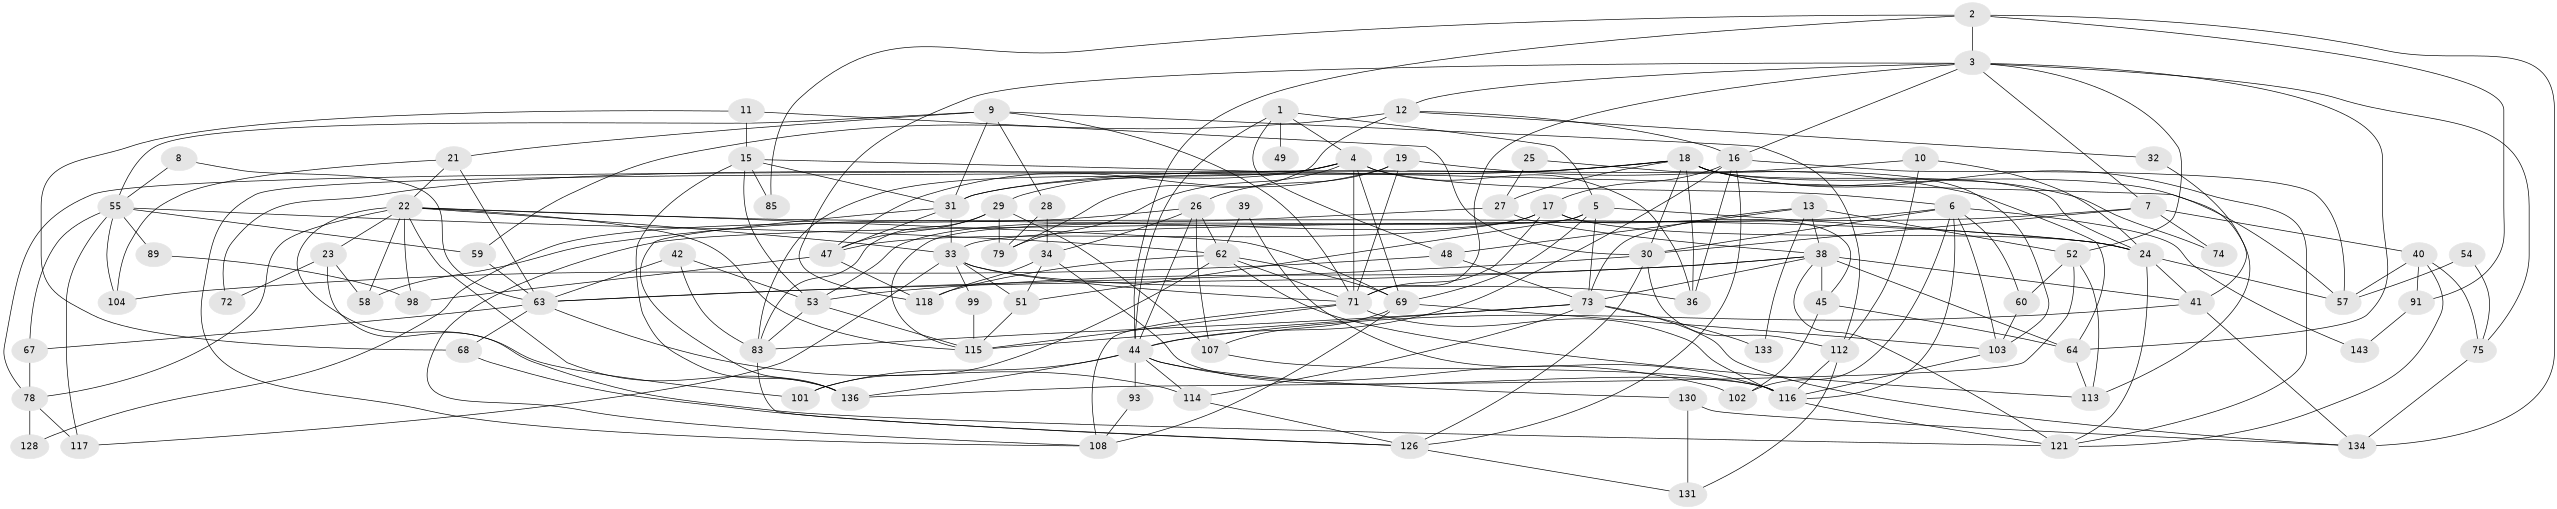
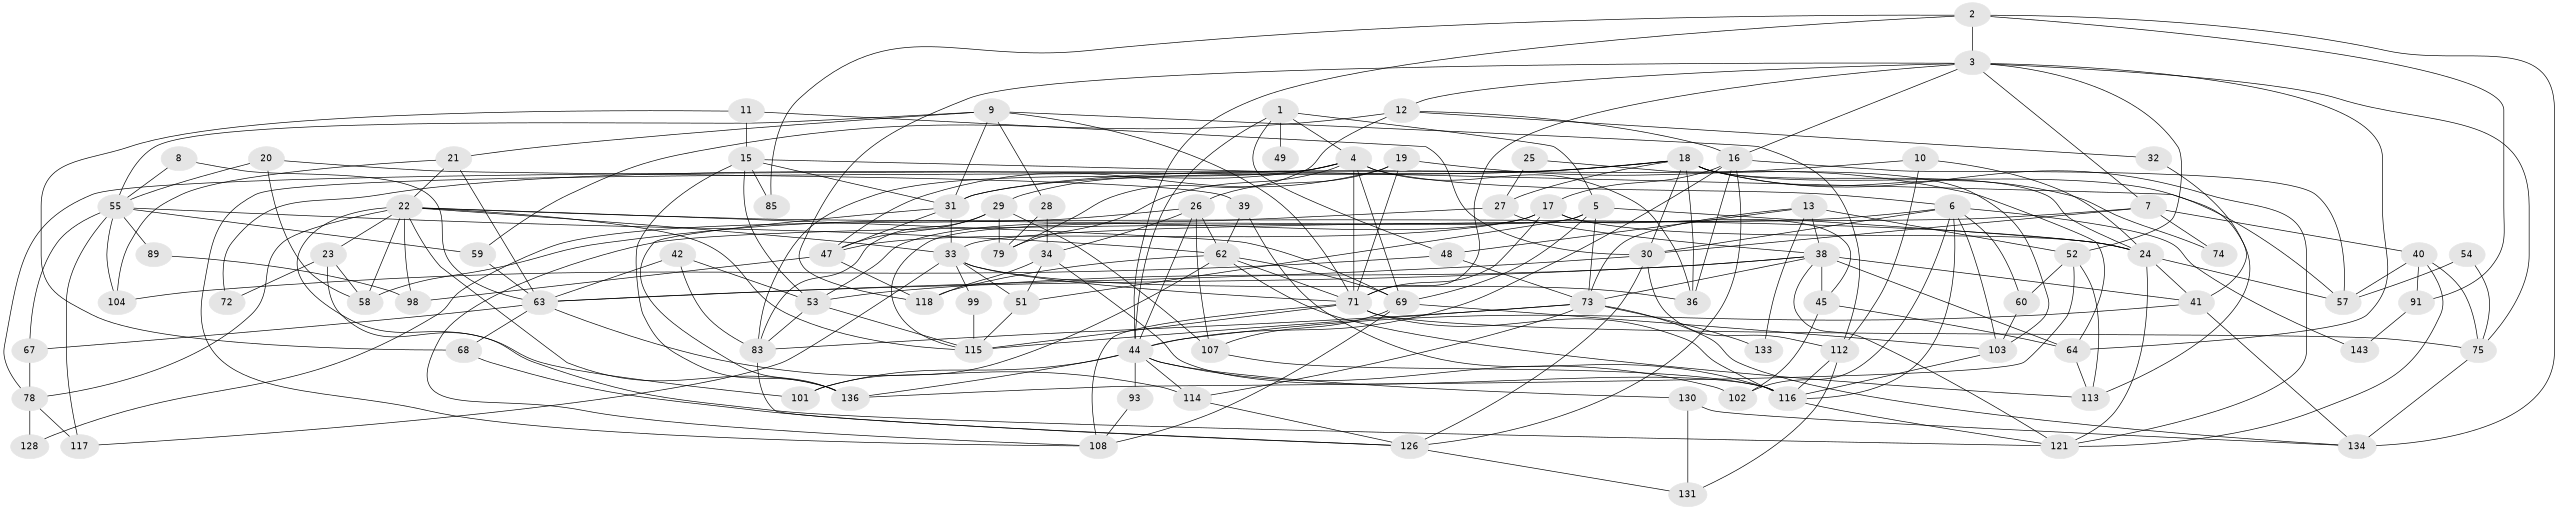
node "20": added
edge "71" -- "75": added
